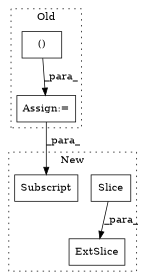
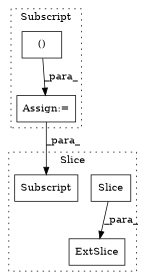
cluster "Old": label "Old" -> "Subscript"
cluster "New": label "New" -> "Slice"
